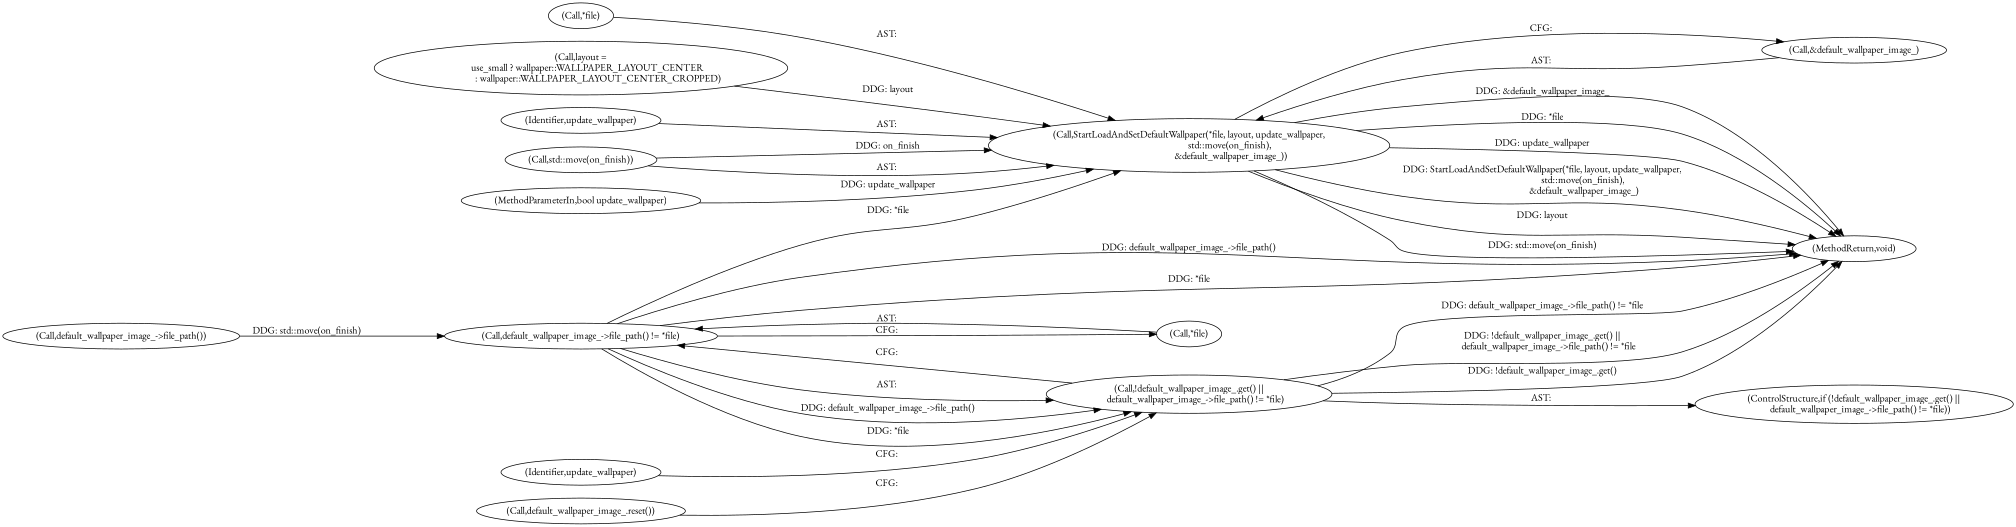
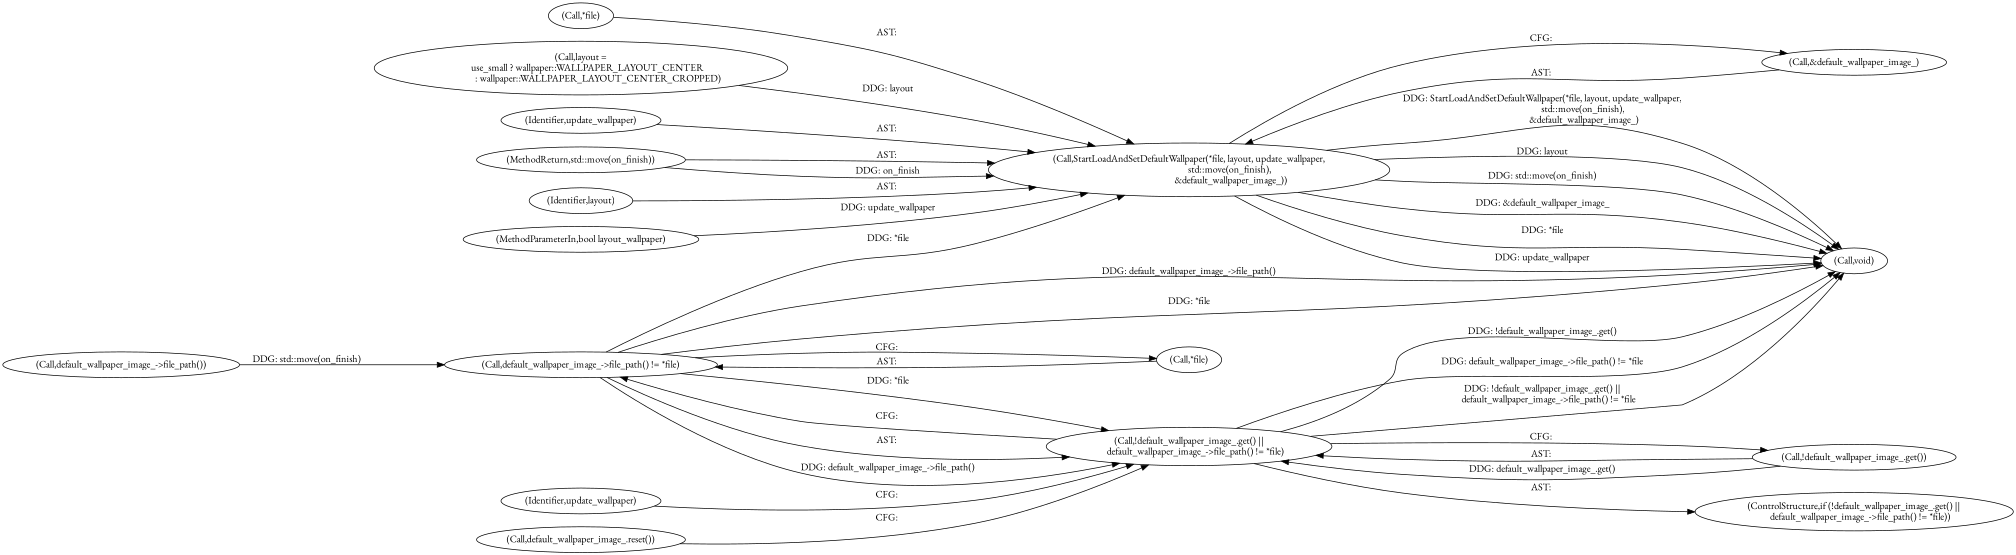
node "(Call,std::move(on_finish))": label "(Call,std::move(on_finish))" -> "(MethodReturn,std::move(on_finish))"
node "(Identifier,layout)": added
node "(MethodParameterIn,bool update_wallpaper)": label "(MethodParameterIn,bool update_wallpaper)" -> "(MethodParameterIn,bool layout_wallpaper)"
node "(MethodReturn,void)": label "(MethodReturn,void)" -> "(Call,void)"
node "(Call,!default_wallpaper_image_.get())": added
